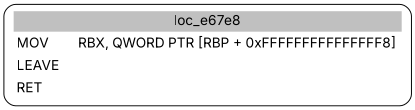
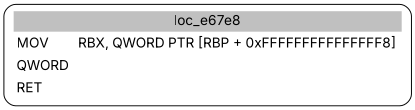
node "loc_e67e8": text "LEAVE" -> "QWORD"
